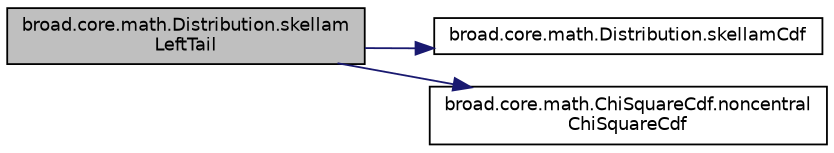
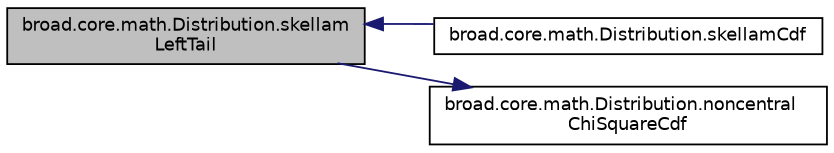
edge "broad.core.math.Distribution.skellam LeftTail" -> "broad.core.math.Distribution.skellamCdf": reversed
node "broad.core.math.ChiSquareCdf.noncentral ChiSquareCdf": label "broad.core.math.ChiSquareCdf.noncentral ChiSquareCdf" -> "broad.core.math.Distribution.noncentral ChiSquareCdf"
